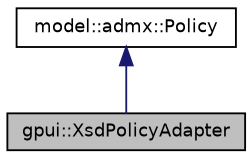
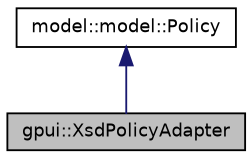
node "model::admx::Policy": label "model::admx::Policy" -> "model::model::Policy"
